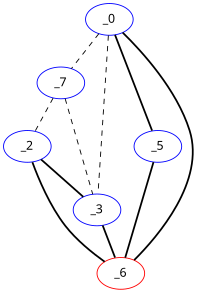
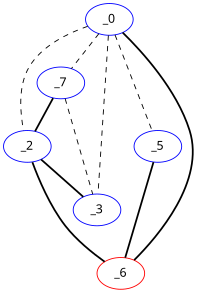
edge "_0" -- "_2": added
edge "_0" -- "_5": style bold -> dashed
edge "_7" -- "_2": style dashed -> bold
edge "_3" -- "_6": removed
